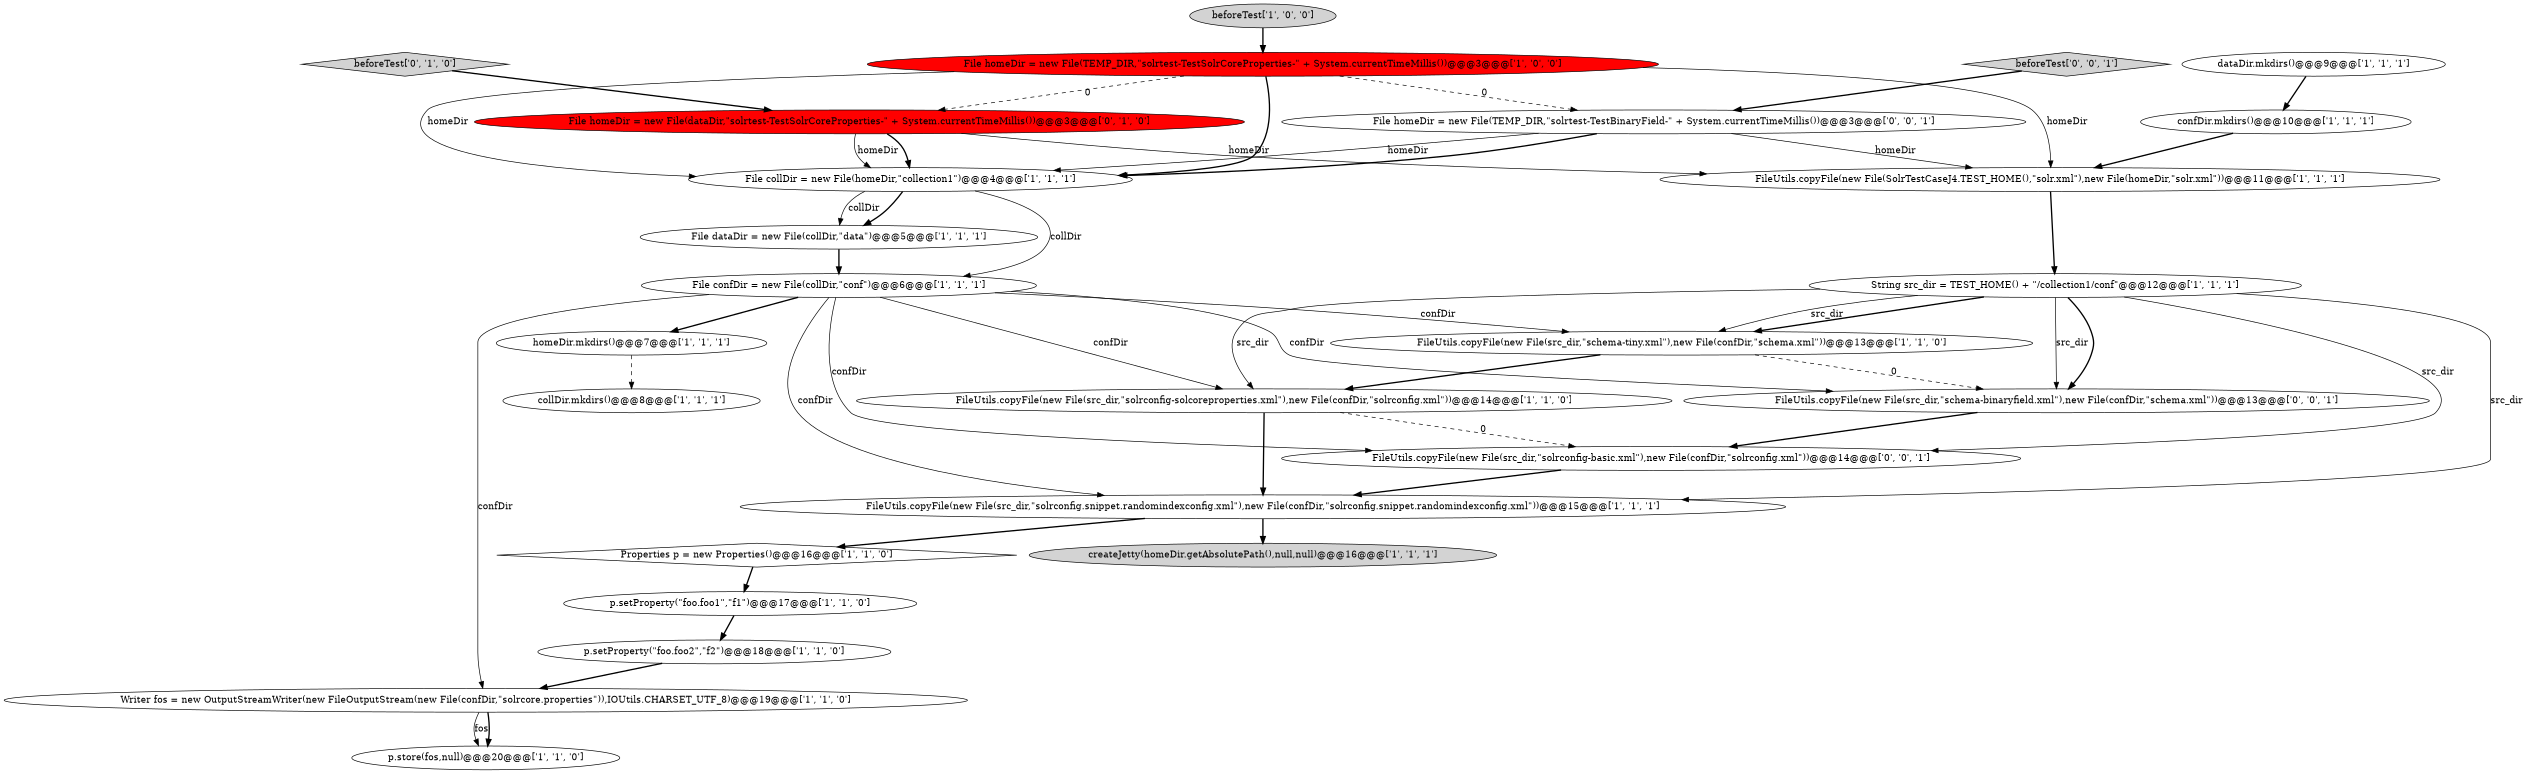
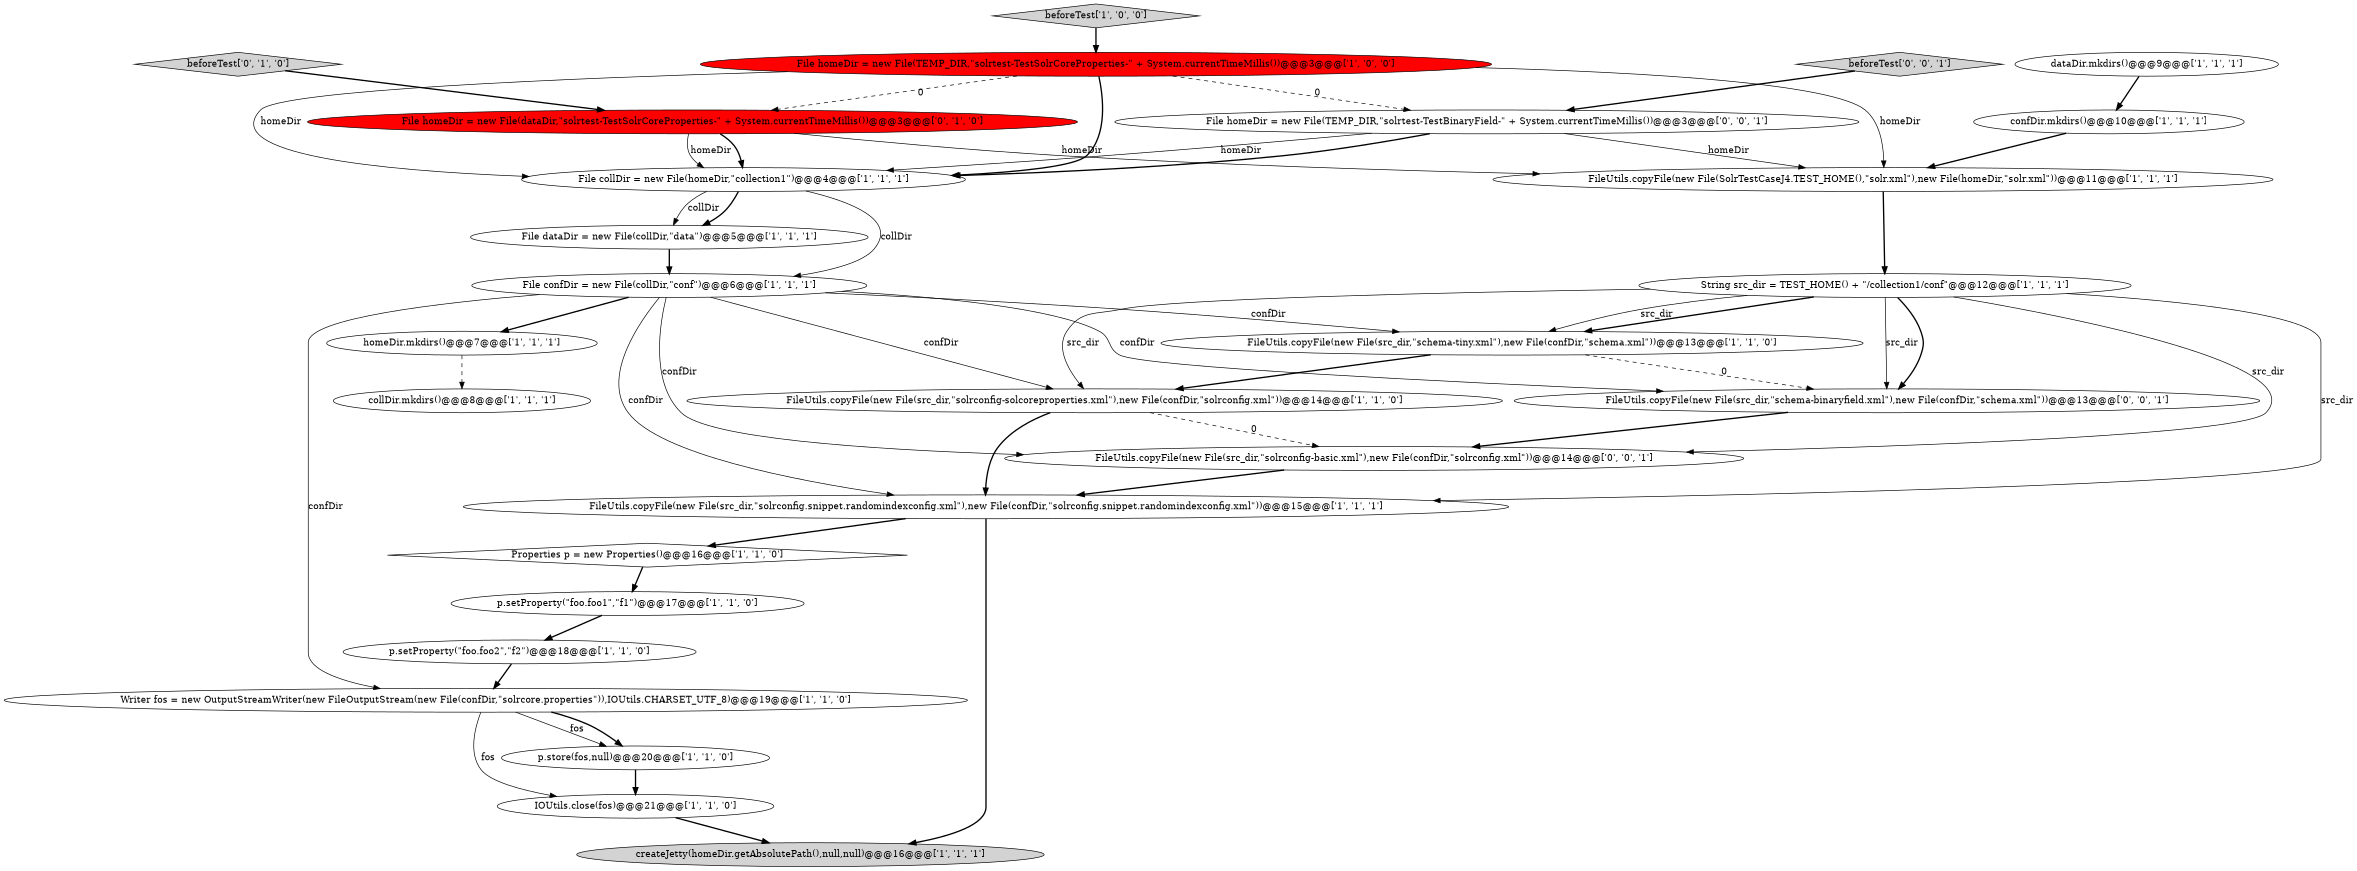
node "beforeTest['1', '0', '0']": shape ellipse -> diamond
node "IOUtils.close(fos)@@@21@@@['1', '1', '0']": added
